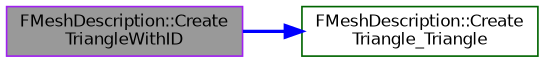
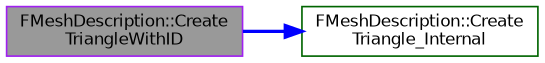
node "FMeshDescription::Create Triangle_Triangle": label "FMeshDescription::Create Triangle_Triangle" -> "FMeshDescription::Create Triangle_Internal"
